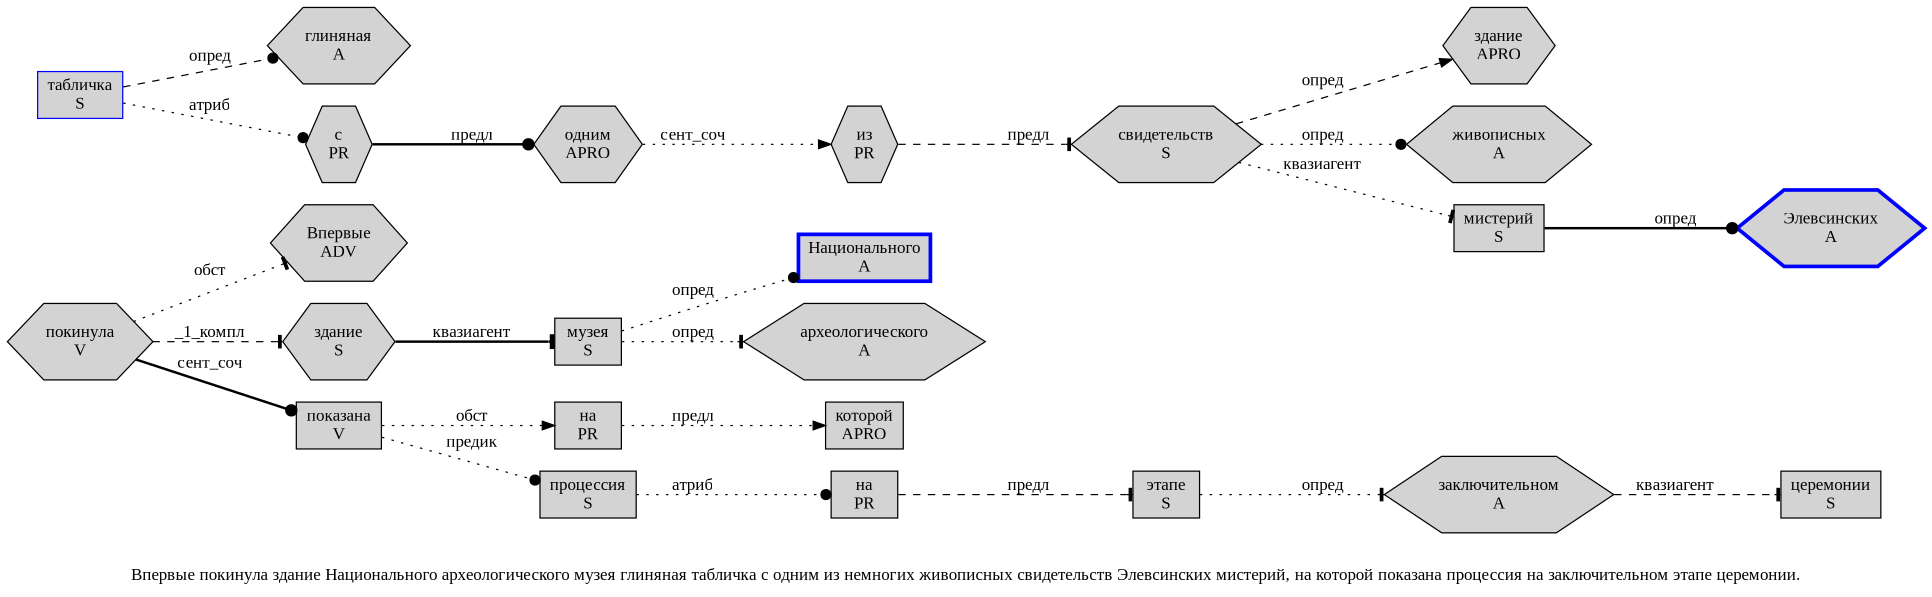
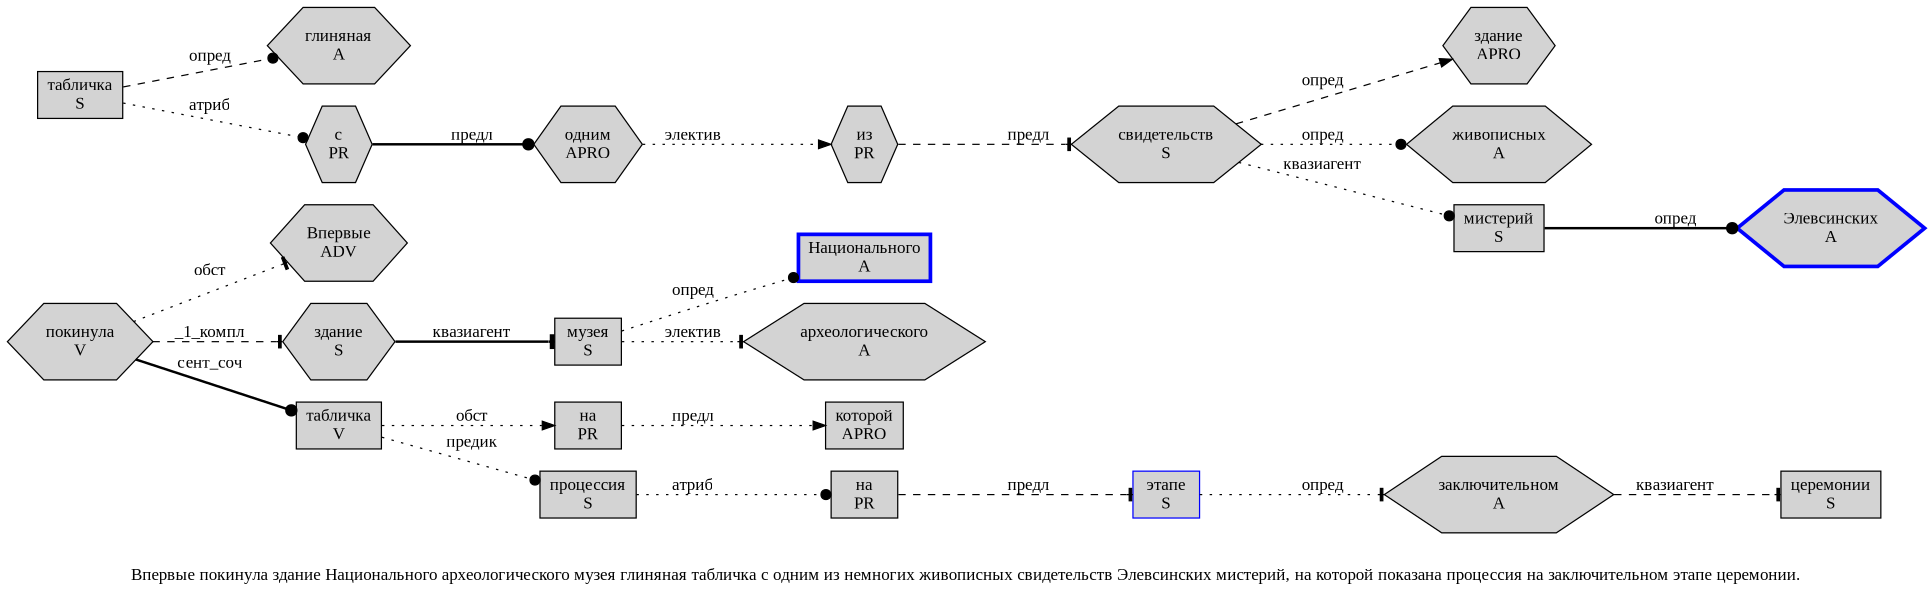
node "табличка S": color blue -> black
edge "одним APRO" -> "из PR": label "сент_соч" -> "электив"
edge "свидетельств S" -> "мистерий S": arrowhead tee -> dot
edge "музея S" -> "археологического A": label "опред" -> "электив"
node "показана V": label "показана V" -> "табличка V"
node "этапе S": color black -> blue
